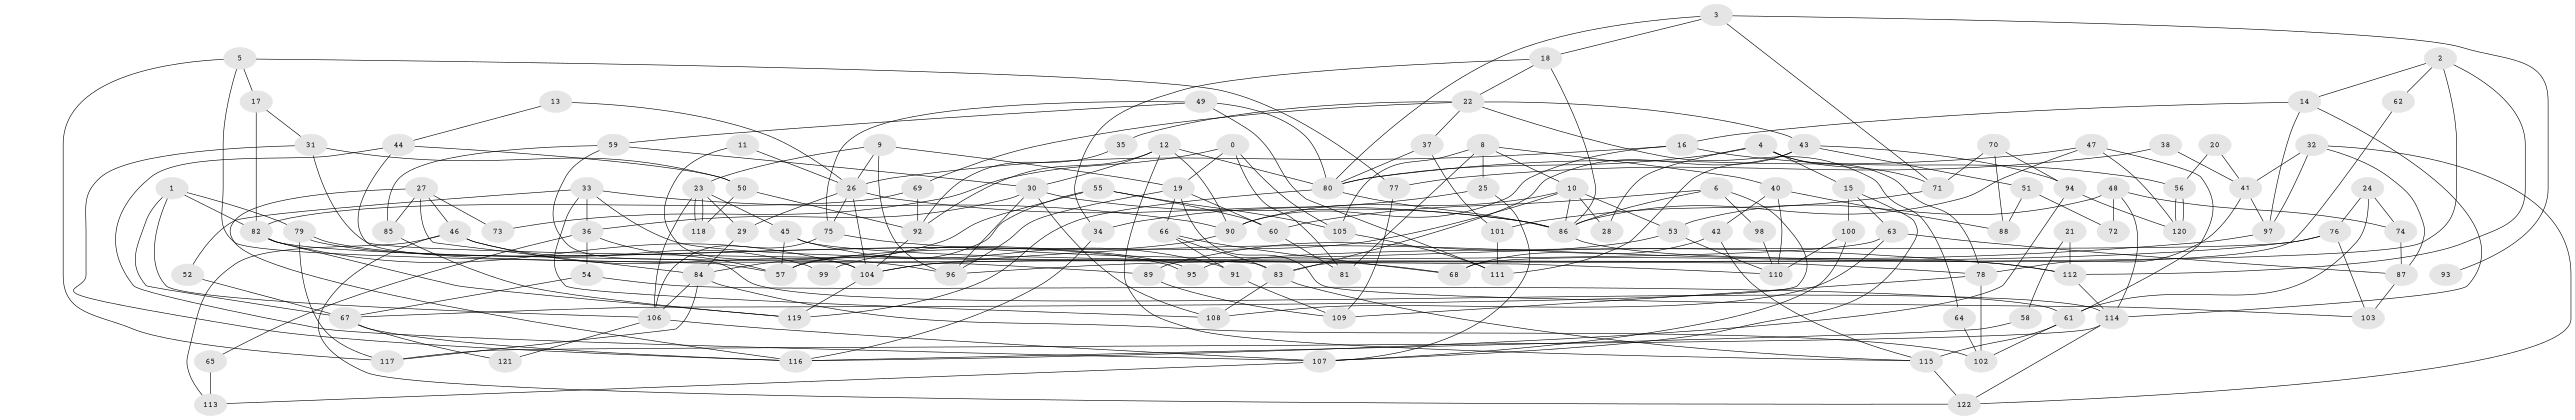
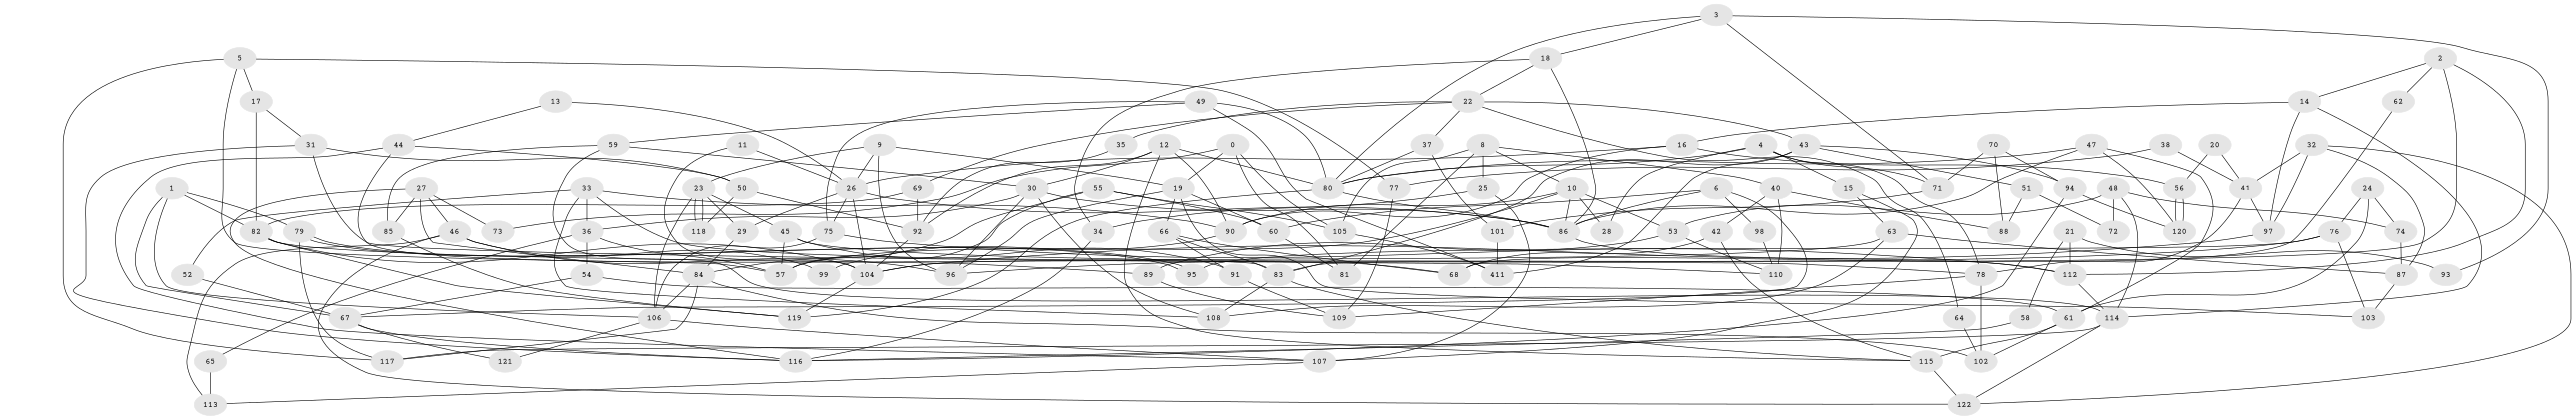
node "100": removed
edge "21" -- "93": added
node "111": label "111" -> "411"
